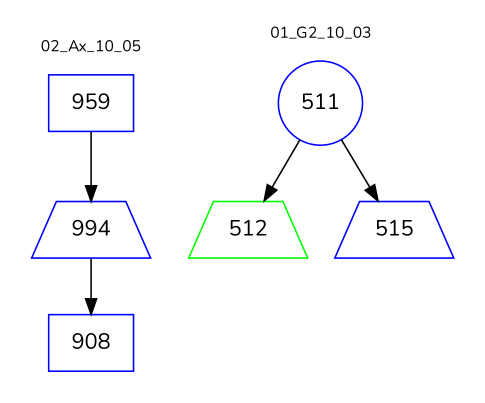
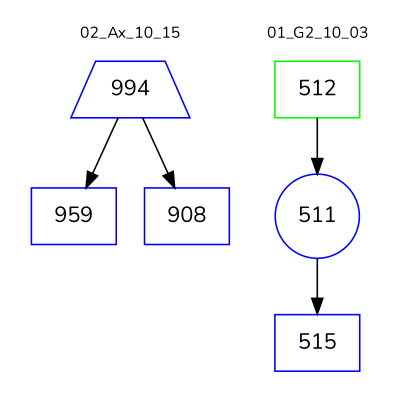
cluster "02_Ax_10_05": label "02_Ax_10_05" -> "02_Ax_10_15"
edge "959" -> "994": reversed
edge "511" -> "512": reversed
node "512": shape trapezium -> box
node "515": shape trapezium -> box
